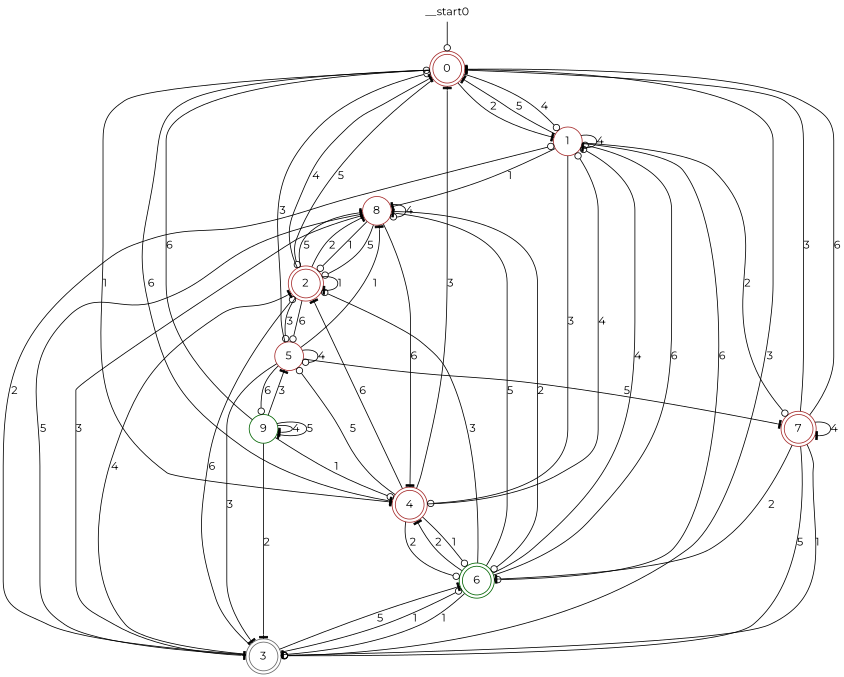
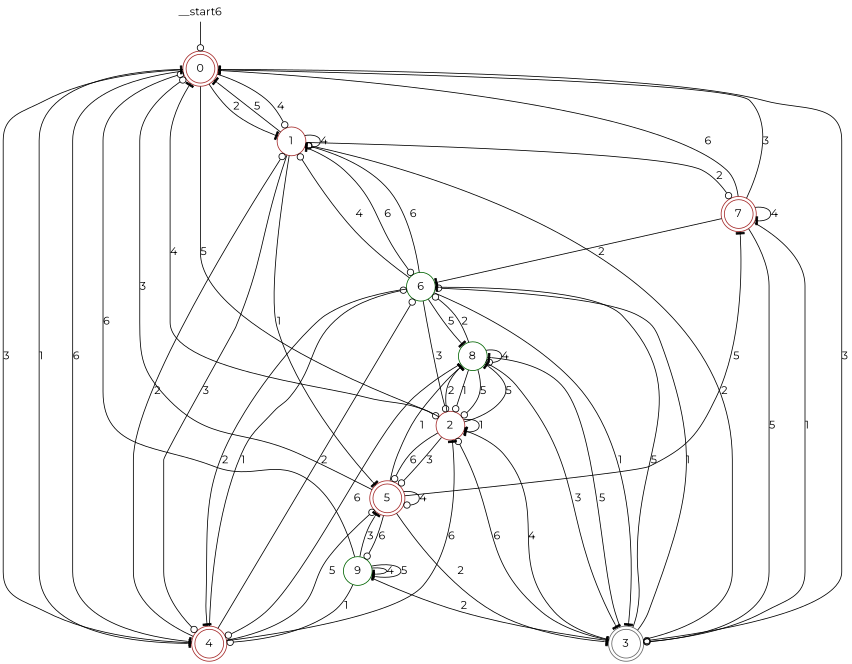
node "__start0": label "__start0" -> "__start6"
edge "1" -> "8": now "1" -> "5"
node "8": color brown -> darkgreen
node "2": shape doublecircle -> circle
edge "4" -> "1": label "4" -> "2"
edge "8" -> "4": arrowhead tee -> odot
node "5": shape circle -> doublecircle
edge "5" -> "3": label "3" -> "2"
node "6": shape doublecircle -> circle
